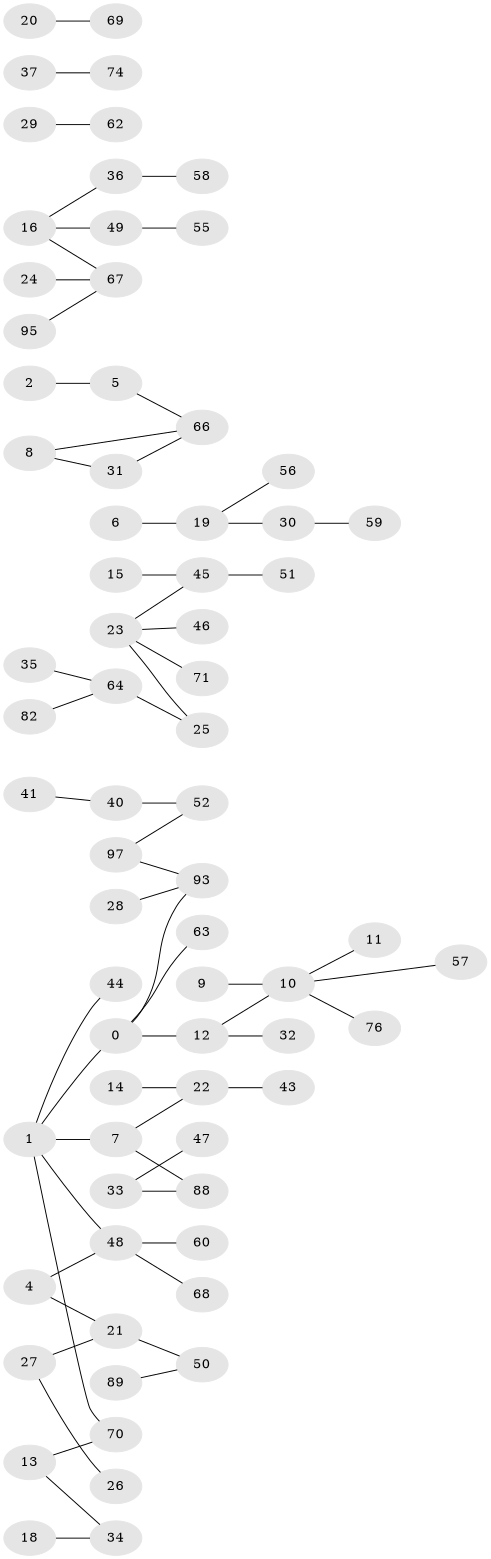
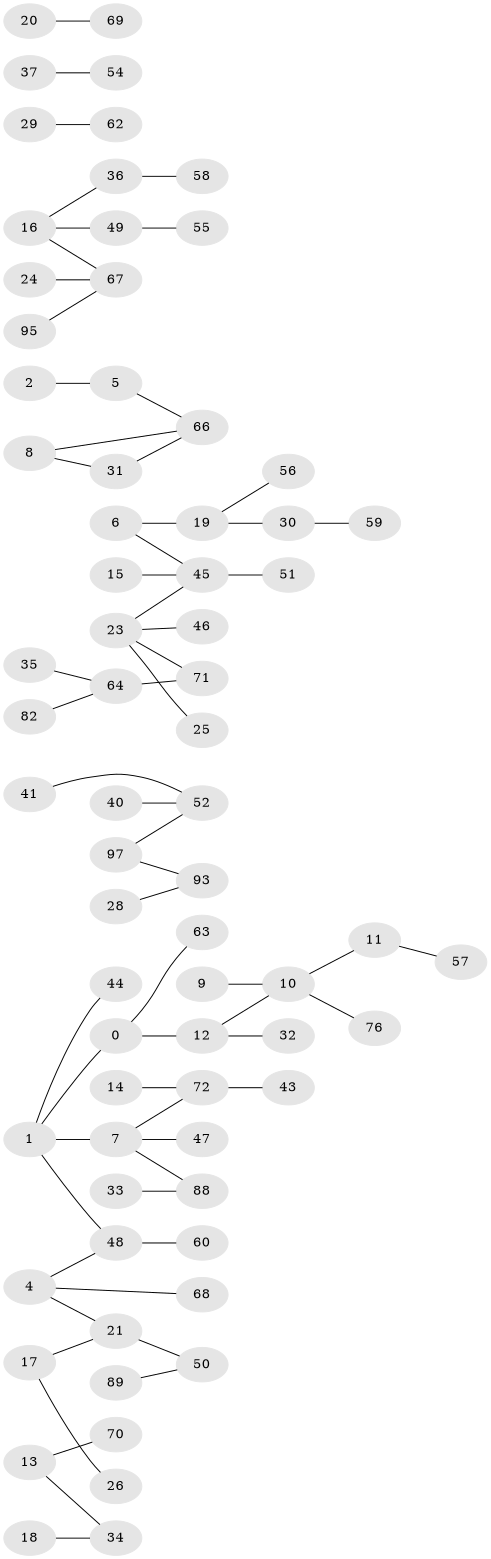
node "74": label "74" -> "54"
edge "6" -- "45": added
edge "64" -- "25": now "64" -- "71"
edge "41" -- "40": now "41" -- "52"
edge "93" -- "0": removed
edge "57" -- "10": now "57" -- "11"
node "22": label "22" -> "72"
edge "47" -- "33": now "47" -- "7"
edge "48" -- "68": now "4" -- "68"
edge "1" -- "70": removed
node "27": label "27" -> "17"
